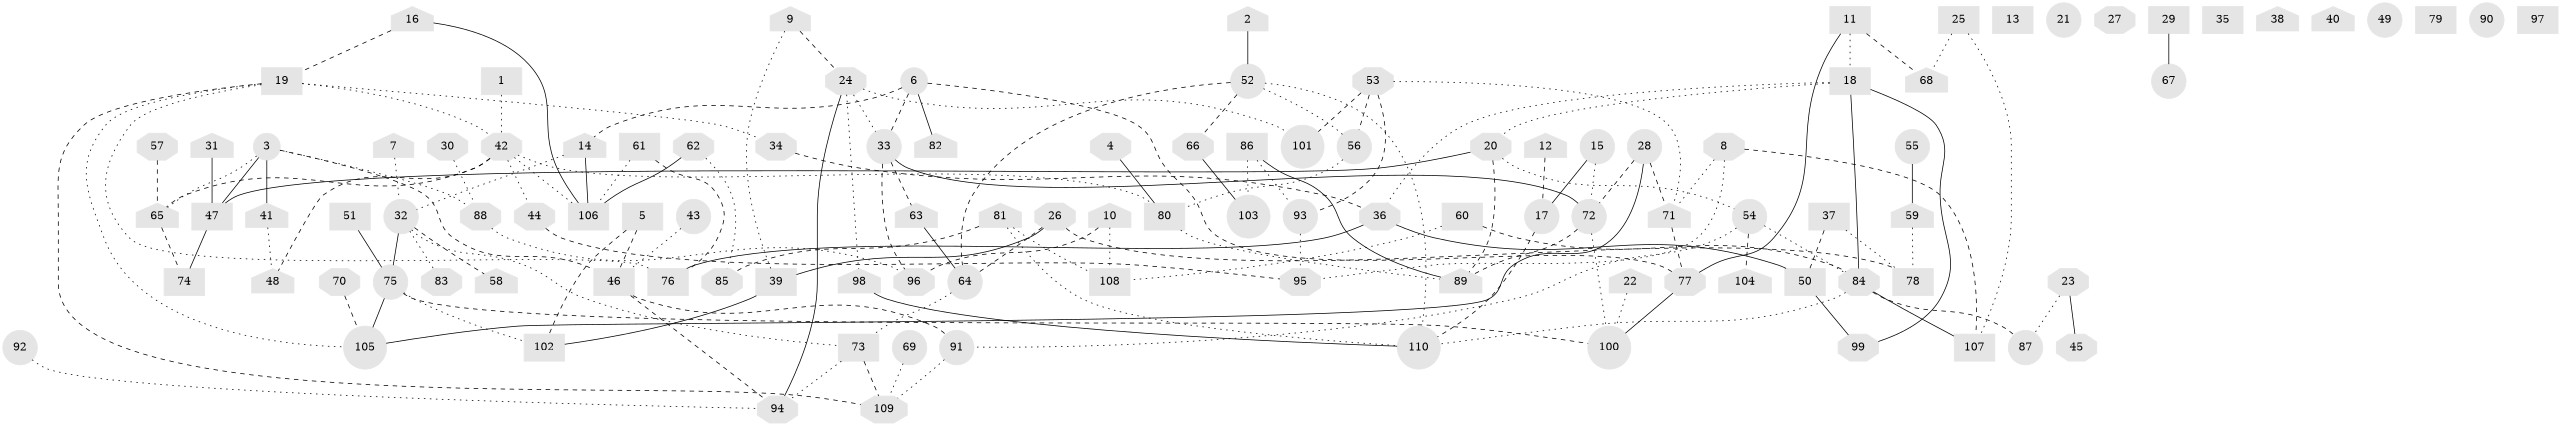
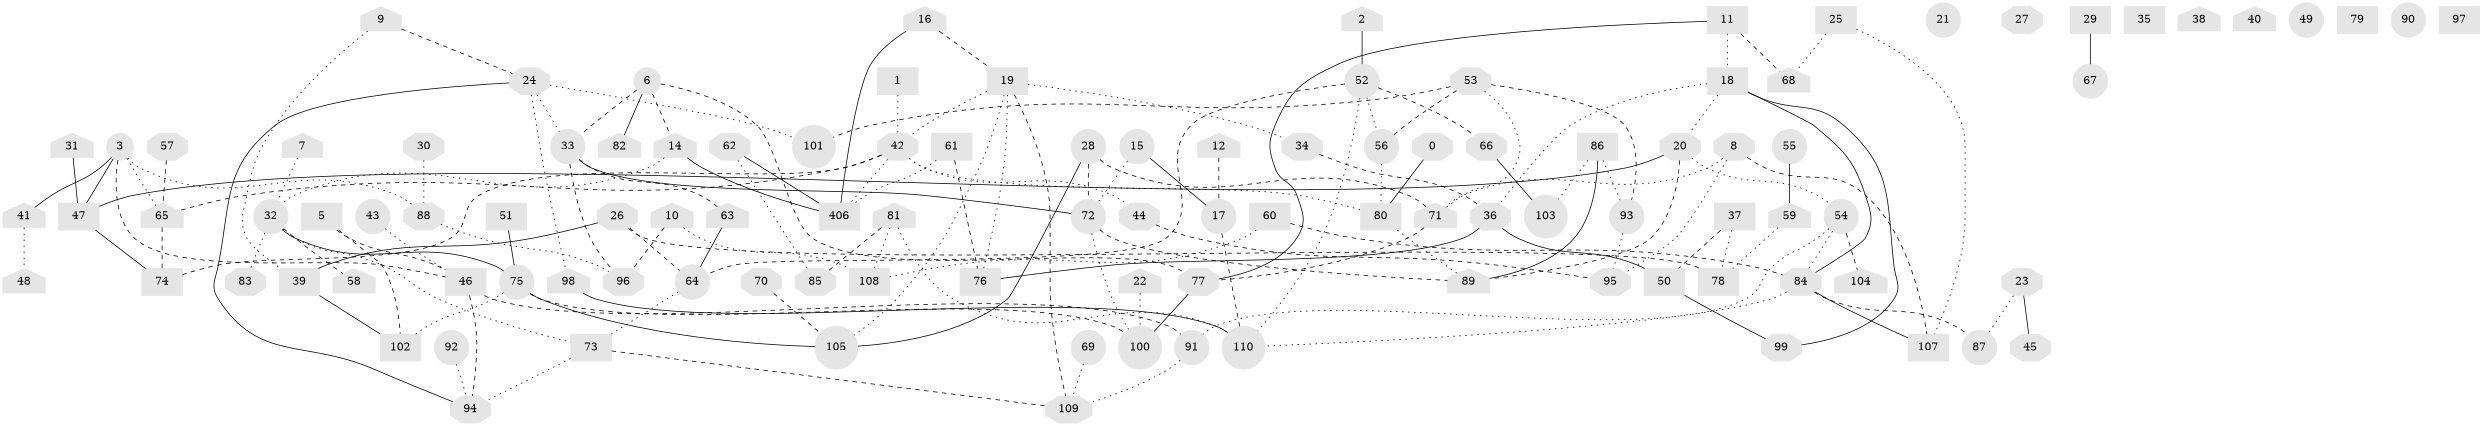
node "13": removed
node "4": label "4" -> "0"
edge "42" -- "48": now "42" -- "74"
node "106": label "106" -> "406"
